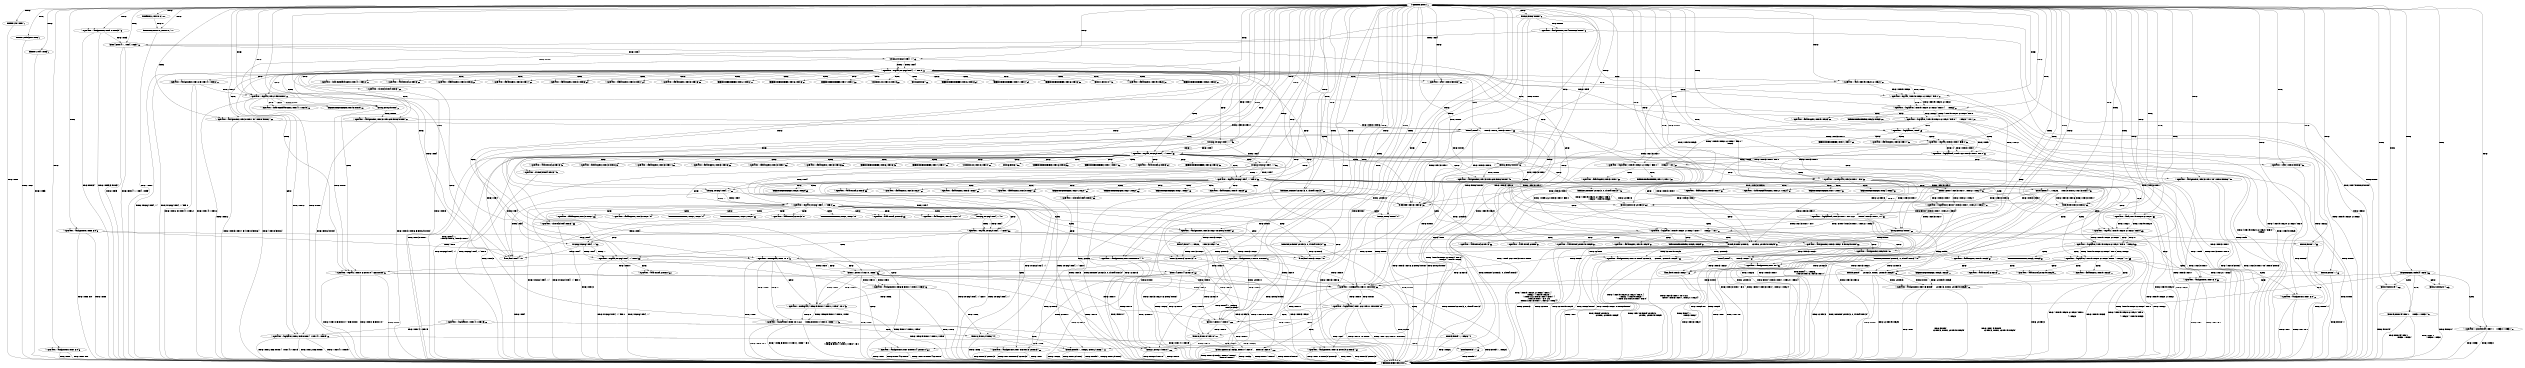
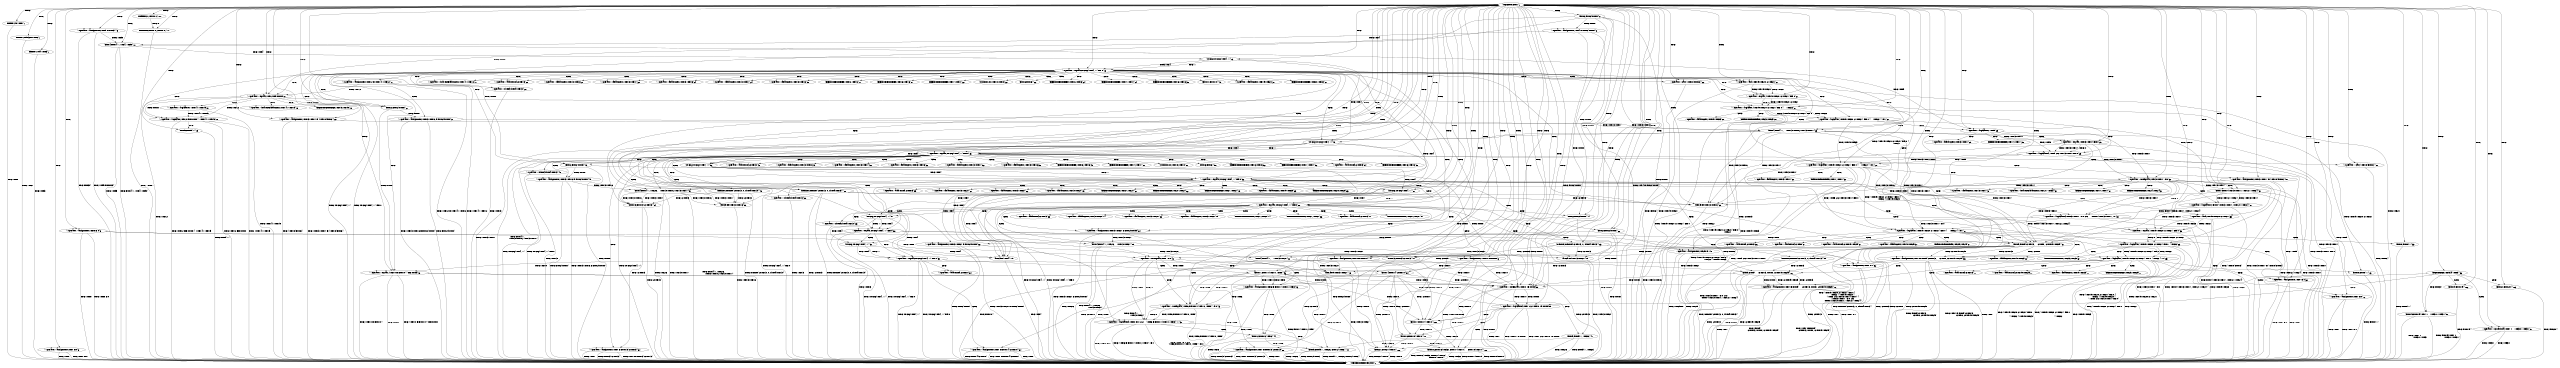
edge "(<operator>.equals,VAR12 == NULL)" -> "(<operator>.logicalNot,!VAR14->VAR15)": added, label "CDG:"
edge "(IDENTIFIER,VAR5,if (VAR5))" -> "(FUN15,FUN15(VAR7 ?     VAR30 : VAR31))": label "CDG: " -> "DDG: FUN3()"
